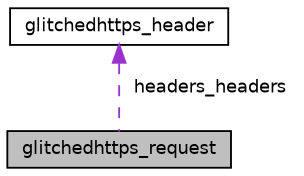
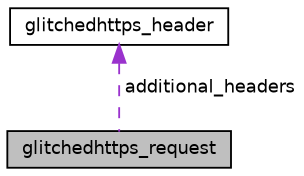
edge "glitchedhttps_request" -> "glitchedhttps_header": label " headers_headers" -> " additional_headers"
